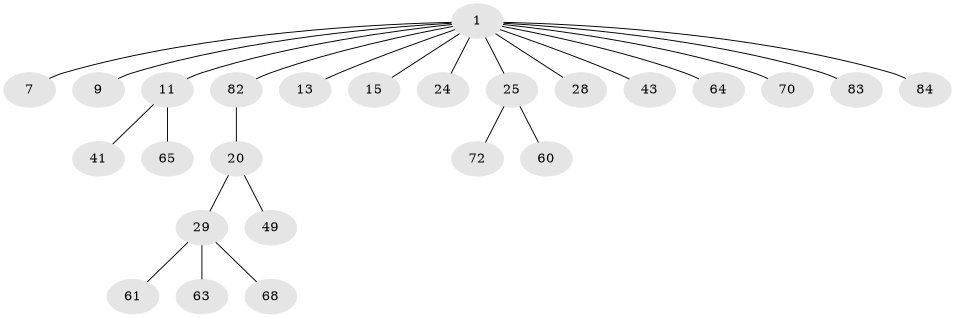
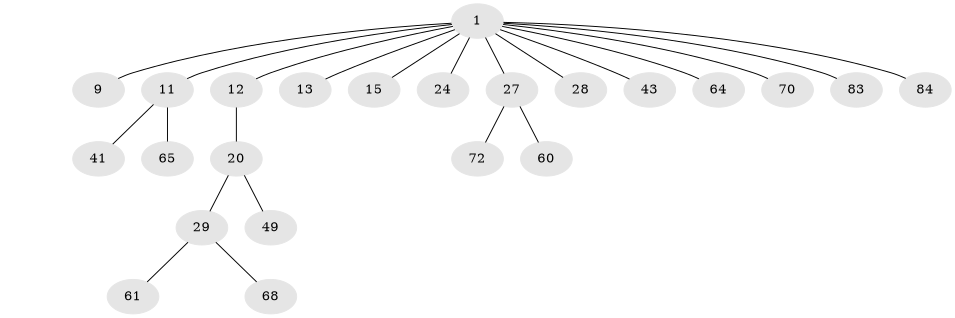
node "7": removed
node "82": label "82" -> "12"
node "25": label "25" -> "27"
node "63": removed
